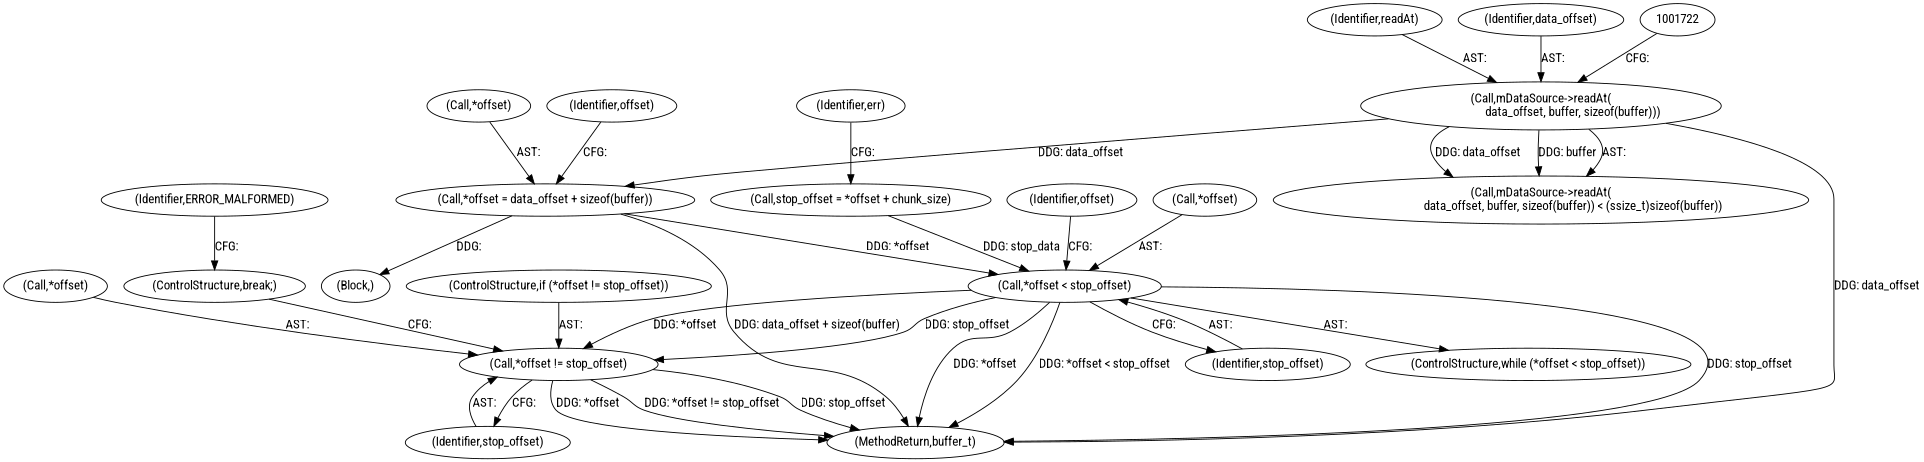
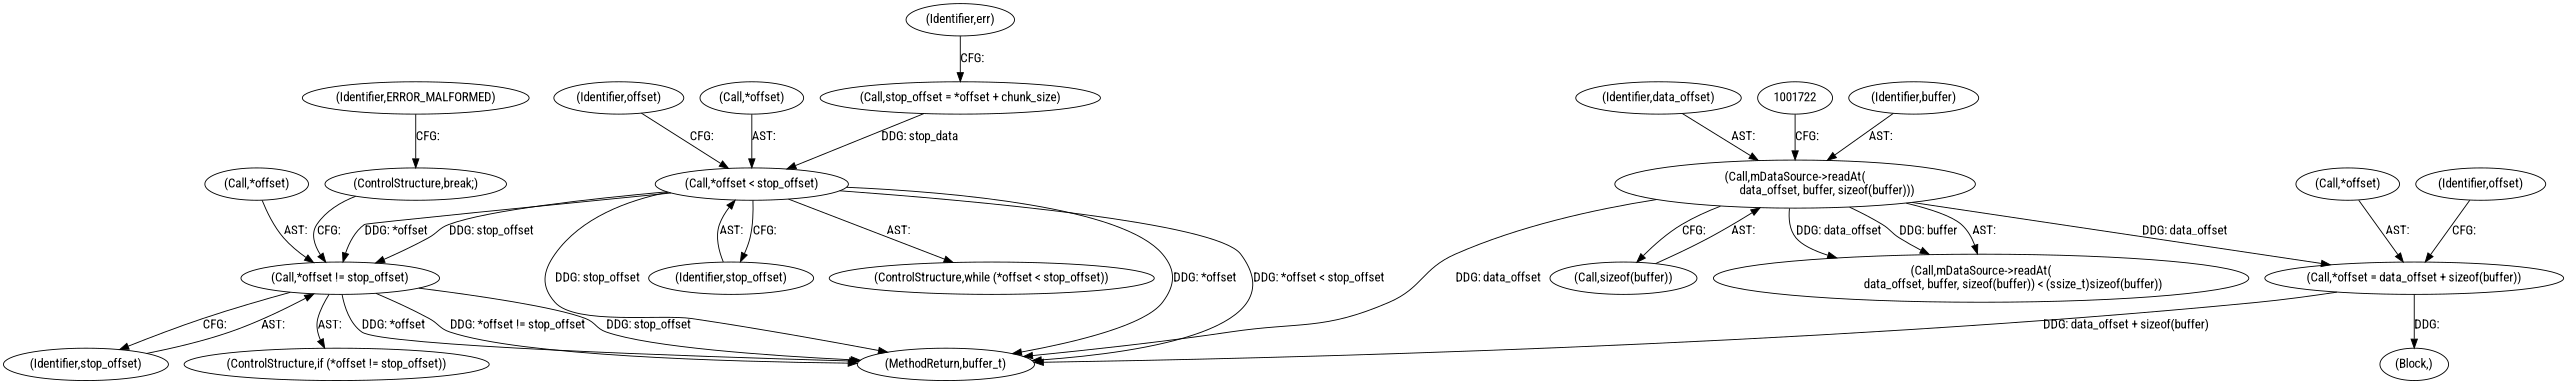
node "(Identifier,readAt)": label "(Identifier,readAt)" -> "(Identifier,buffer)"
edge "(Call,*offset = data_offset + sizeof(buffer))" -> "(Call,*offset < stop_offset)": removed, label "DDG: *offset"
node "(Call,sizeof(buffer))": added
edge "(ControlStructure,if (*offset != stop_offset))" -> "(Call,*offset != stop_offset)": reversed
